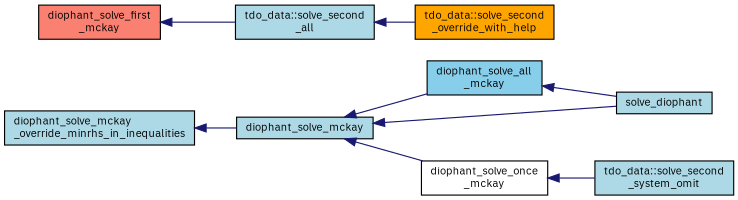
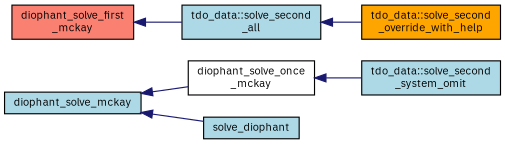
node "diophant_solve_all _mckay": removed
node "diophant_solve_mckay _override_minrhs_in_inequalities": removed
